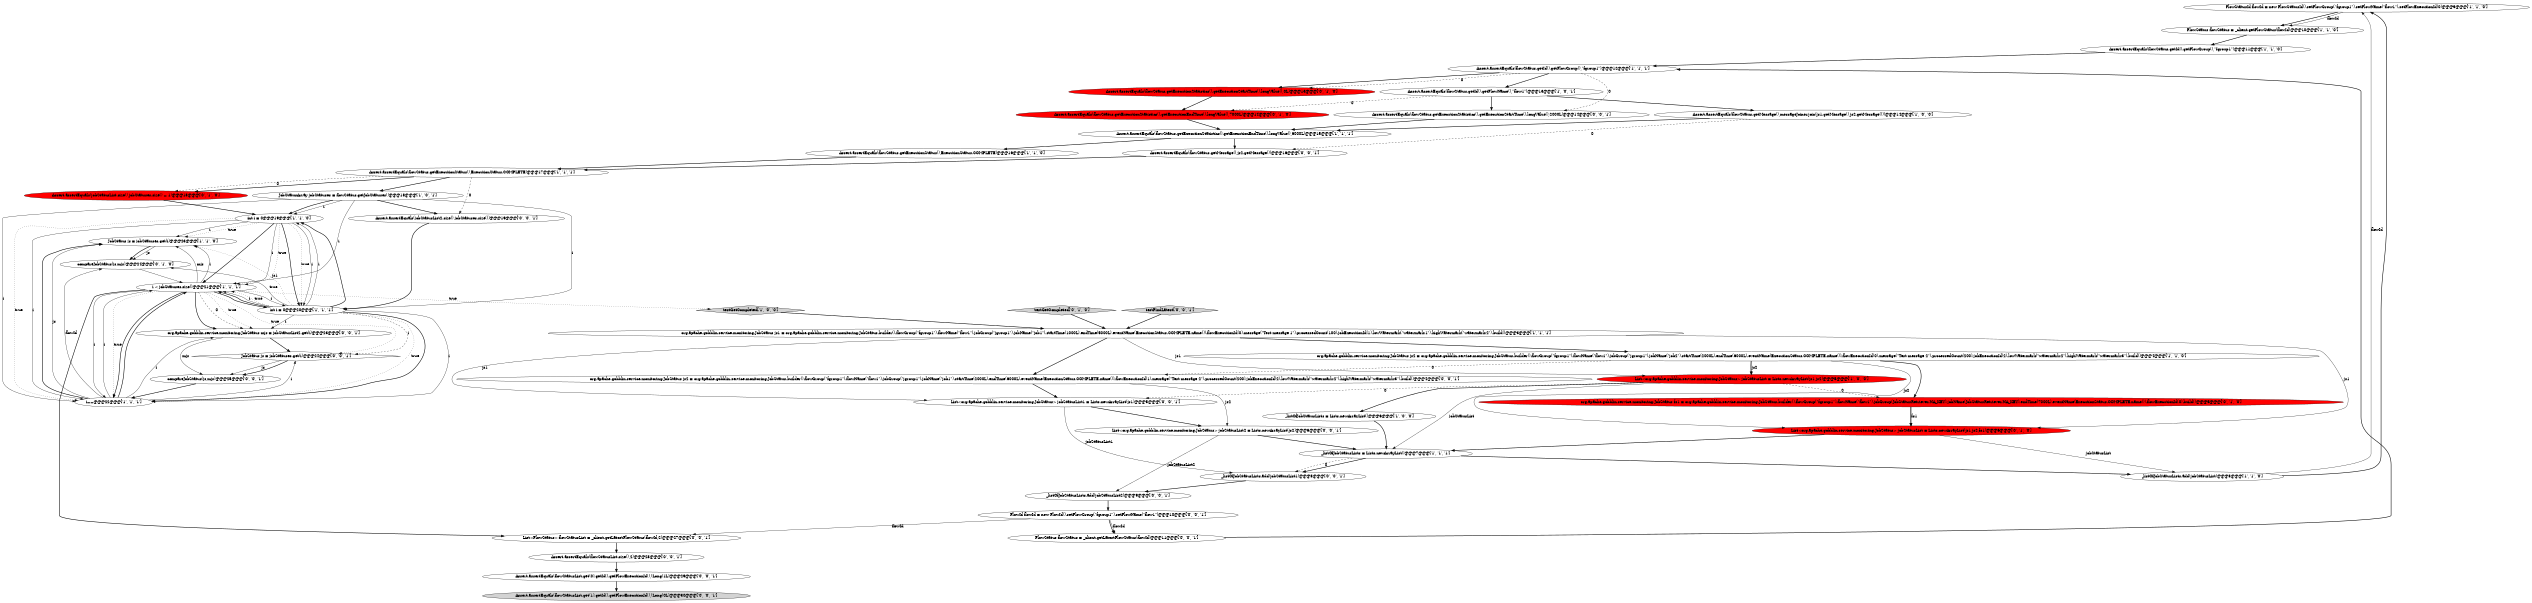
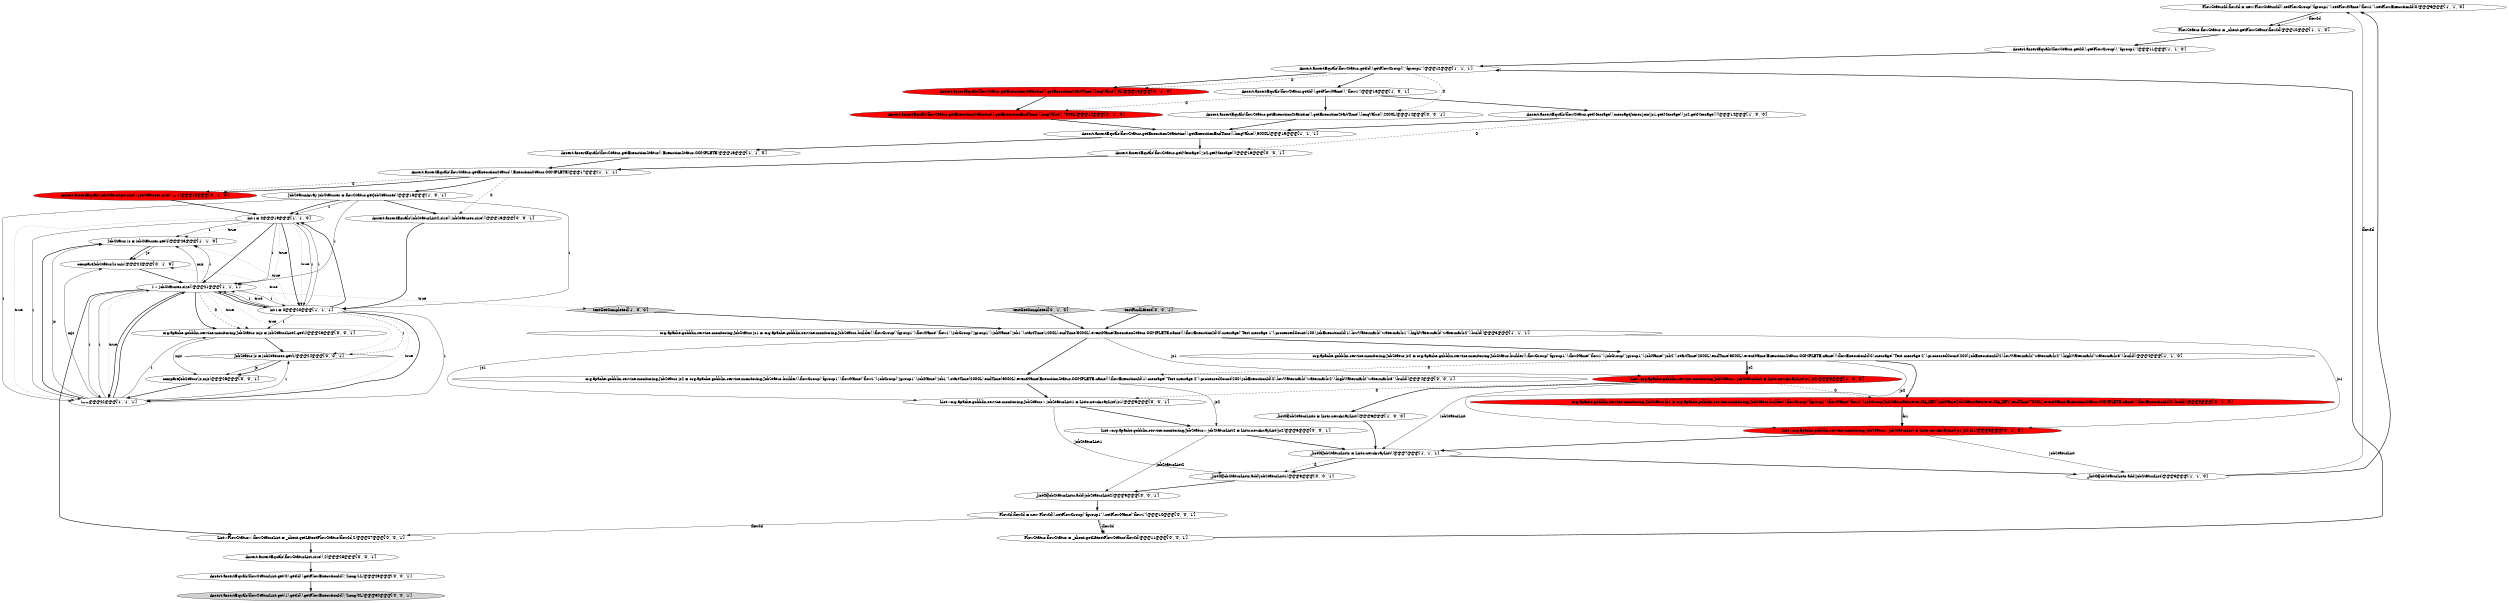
edge "compareJobStatus(js,mjs)@@@24@@@['0', '1', '0']" -> "i < jobStatuses.size()@@@21@@@['1', '1', '1']": style solid -> bold
edge "int i = 0@@@20@@@['1', '1', '1']" -> "compareJobStatus(js,mjs)@@@24@@@['0', '1', '0']": style solid -> dotted
edge "int i = 0@@@20@@@['1', '1', '1']" -> "JobStatus js = jobStatuses.get(i)@@@23@@@['1', '1', '0']": label "js1" -> "true"
edge "i++@@@22@@@['1', '1', '1']" -> "compareJobStatus(js,mjs)@@@24@@@['0', '1', '0']": label "flowId" -> "mjs"
